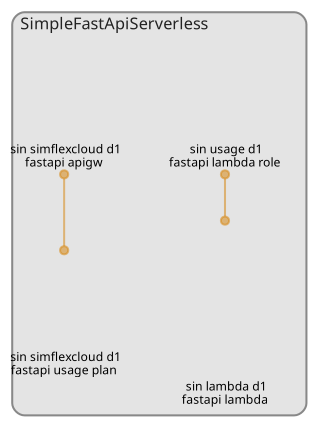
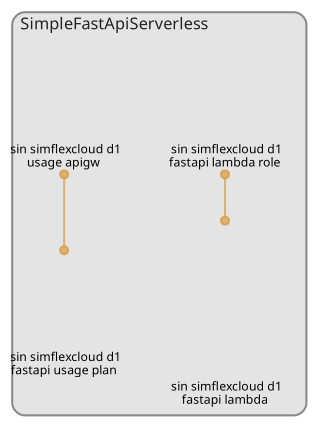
node "sin simflexcloud d1 fastapi apigw": label "sin simflexcloud d1 fastapi apigw" -> "sin simflexcloud d1 usage apigw"
node "sin usage d1 fastapi lambda role": label "sin usage d1 fastapi lambda role" -> "sin simflexcloud d1 fastapi lambda role"
node "sin lambda d1 fastapi lambda": label "sin lambda d1 fastapi lambda" -> "sin simflexcloud d1 fastapi lambda"
